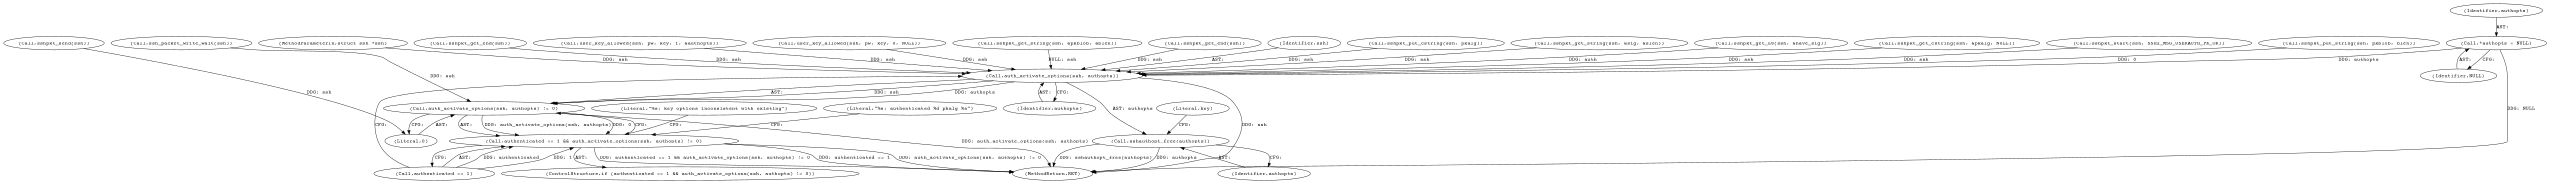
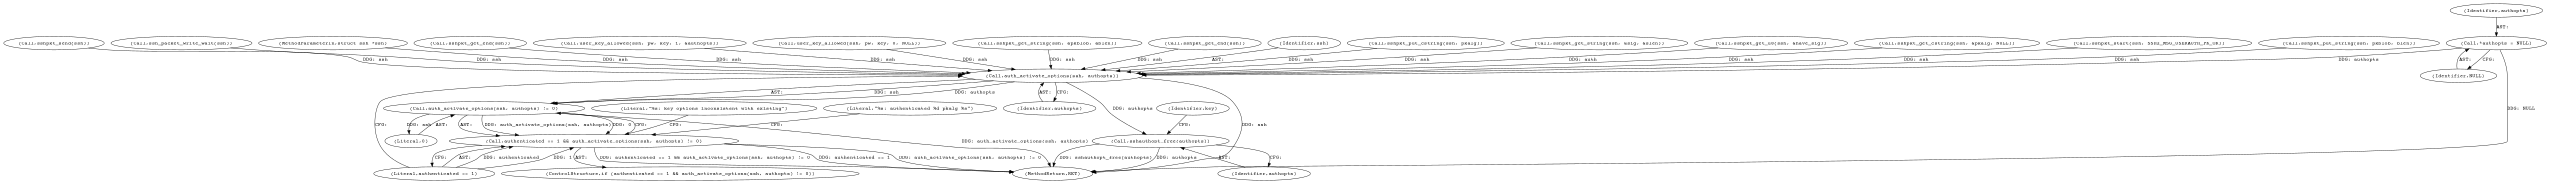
edge "(Call,ssh_packet_write_wait(ssh))" -> "(Call,auth_activate_options(ssh, authopts) != 0)": now "(Call,ssh_packet_write_wait(ssh))" -> "(Call,auth_activate_options(ssh, authopts))"
edge "(Call,sshpkt_get_string(ssh, &pkblob, &blen))" -> "(Call,auth_activate_options(ssh, authopts))": label "NULL: ssh" -> "DDG: ssh"
edge "(Call,sshpkt_put_string(ssh, pkblob, blen))" -> "(Call,auth_activate_options(ssh, authopts))": label "DDG: 0" -> "DDG: ssh"
edge "(Call,sshpkt_send(ssh))" -> "(Literal,0)": now "(Call,sshpkt_send(ssh))" -> "(Call,auth_activate_options(ssh, authopts))"
edge "(Call,auth_activate_options(ssh, authopts))" -> "(Call,sshauthopt_free(authopts))": label "AST: authopts" -> "DDG: authopts"
node "(Literal,key)": label "(Literal,key)" -> "(Identifier,key)"
edge "(Call,auth_activate_options(ssh, authopts) != 0)" -> "(Literal,0)": label "CFG: " -> "DDG: ssh"
node "(Call,authenticated == 1)": label "(Call,authenticated == 1)" -> "(Literal,authenticated == 1)"
